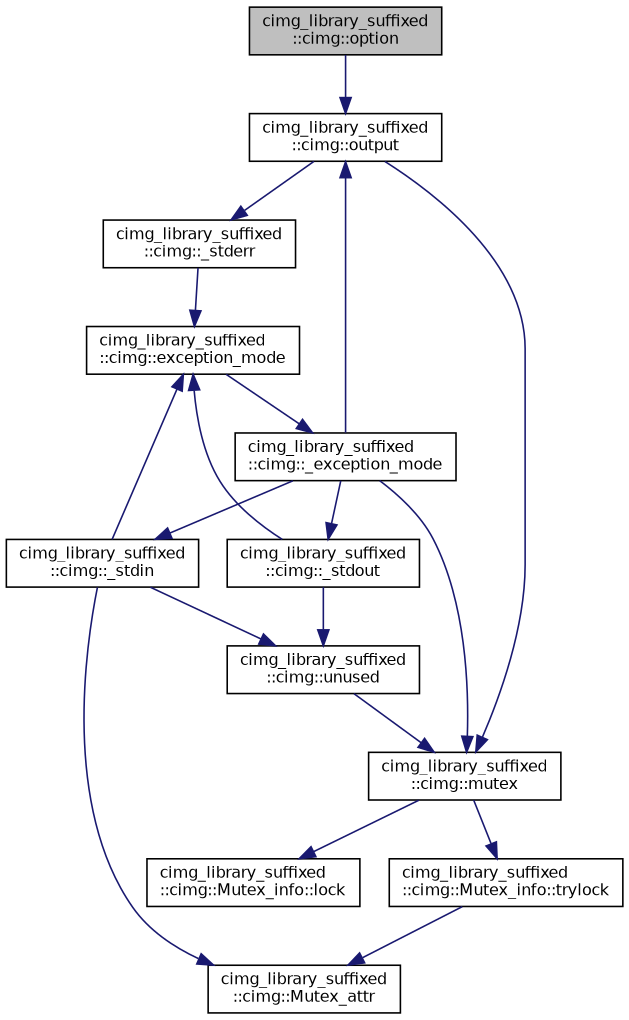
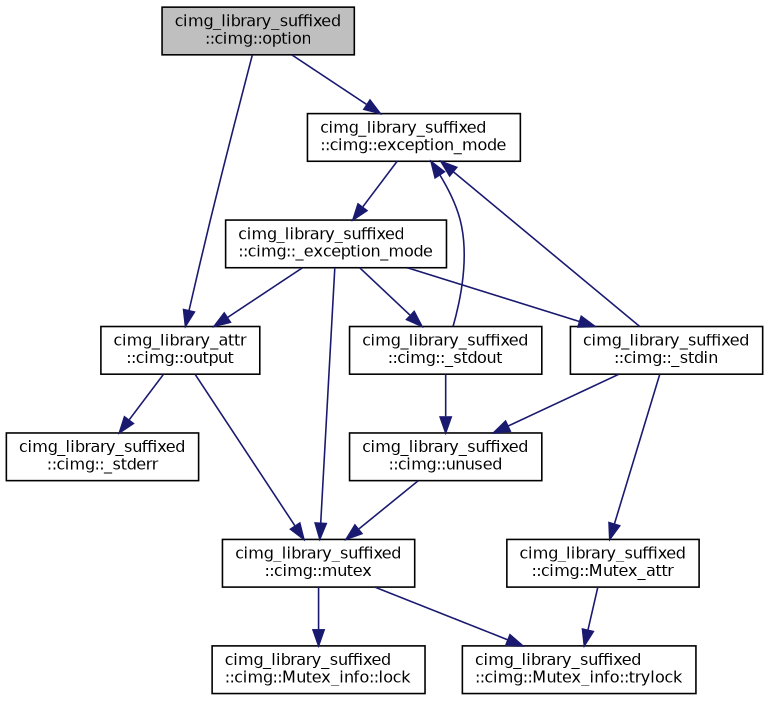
node "cimg_library_suffixed ::cimg::output": label "cimg_library_suffixed ::cimg::output" -> "cimg_library_attr ::cimg::output"
edge "cimg_library_suffixed ::cimg::_stderr" -> "cimg_library_suffixed ::cimg::exception_mode": now "cimg_library_suffixed ::cimg::option" -> "cimg_library_suffixed ::cimg::exception_mode"
edge "cimg_library_suffixed ::cimg::Mutex_info::trylock" -> "cimg_library_suffixed ::cimg::Mutex_attr": reversed
